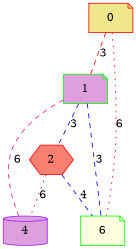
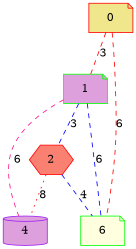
edge "0" -- "6": style dotted -> dashed
edge "1" -- "6": label "3" -> "6"
edge "2" -- "4": label "6" -> "8"
